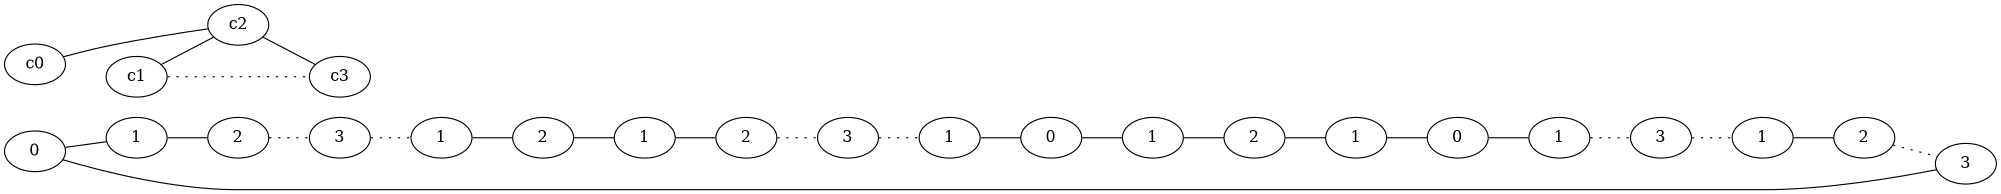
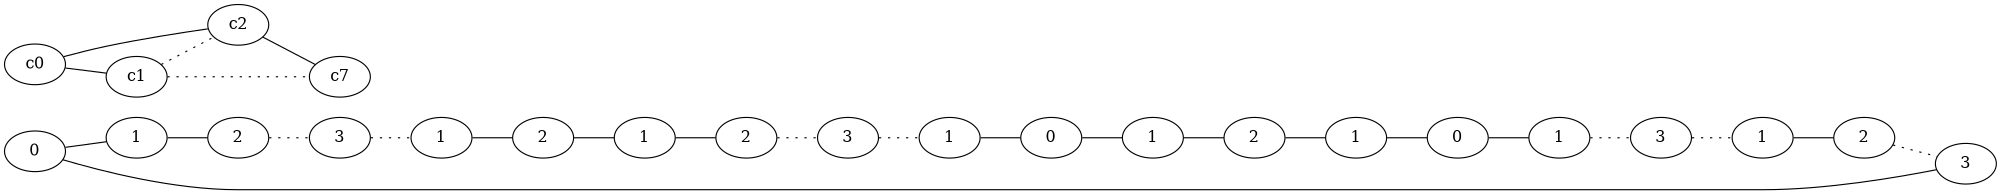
edge "c2" -- "c1": style solid -> dotted
edge "c0" -- "c1": added
node "c3": label "c3" -> "c7"
